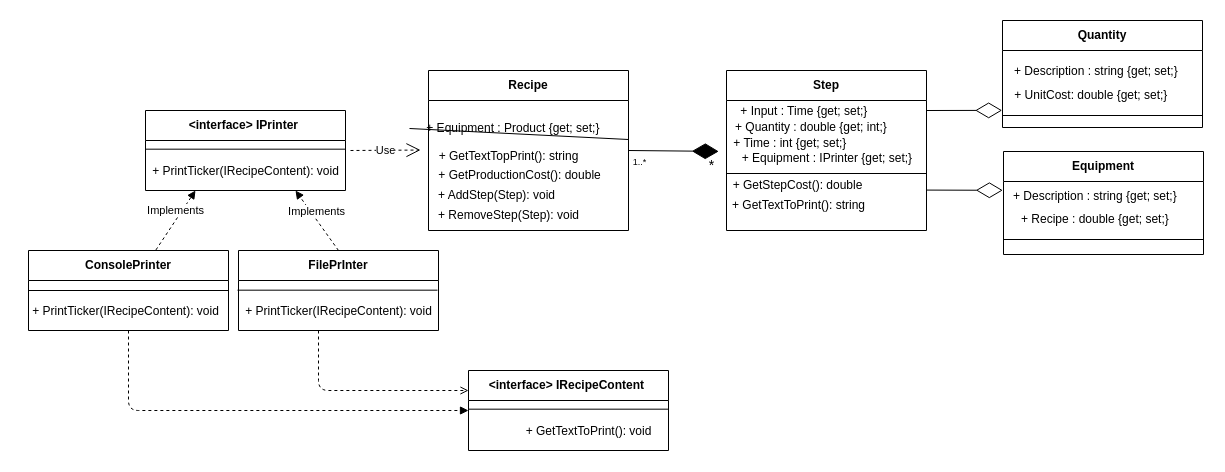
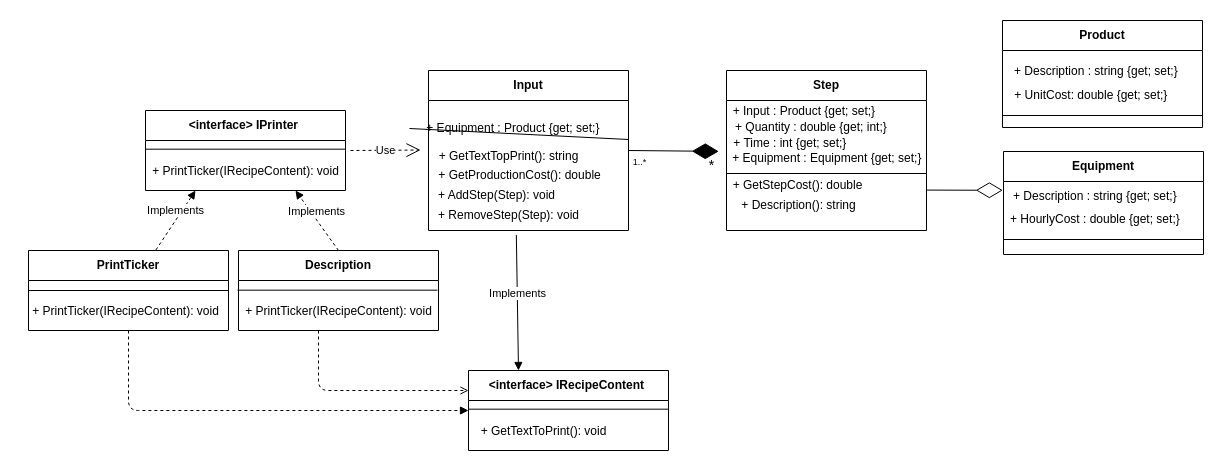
node "Quantity": label "Quantity" -> "Product"
node "Recipe": label "Recipe" -> "Input"
edge "Step" -> "+ UnitCost: double {get; set;}": removed
node "+ Input : Time {get; set;}": label "+ Input : Time {get; set;}" -> "+ Input : Product {get; set;}"
node "+ Equipment : IPrinter {get; set;}": label "+ Equipment : IPrinter {get; set;}" -> "+ Equipment : Equipment {get; set;}"
node "+ GetTextToPrint(): string": label "+ GetTextToPrint(): string" -> "+ Description(): string"
node "+ Recipe : double {get; set;}": label "+ Recipe : double {get; set;}" -> "+ HourlyCost : double {get; set;}"
node "ConsolePrinter": label "ConsolePrinter" -> "PrintTicker"
node "FilePrInter": label "FilePrInter" -> "Description"
edge "+ RemoveStep(Step): void" -> "<interface> IRecipeContent": added, label "Implements"
node "+ GetTextToPrint(): void": moved (589, 432) -> (544, 432)
